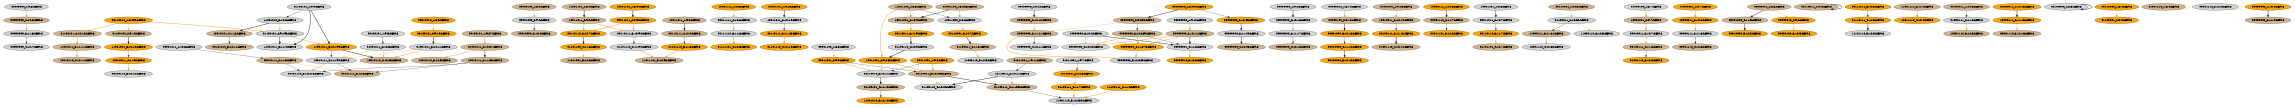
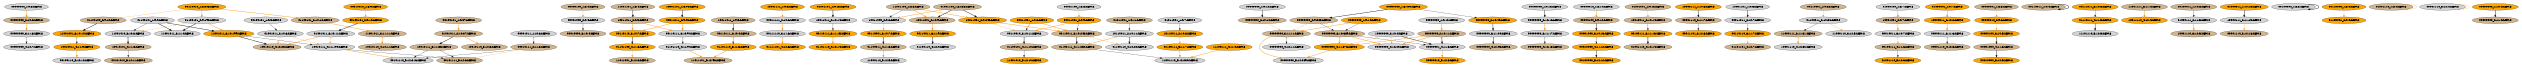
edge "00000001_1-8:8-LEN:8" -> "00001000_4-11:5-LEN:8": now "00000100_3-10:5-LEN:8" -> "00001000_4-11:5-LEN:8"
node "00000000_1-9:14-LEN:8": added
node "10000111_2-11:15-LEN:8": fillcolor orange -> lightgrey
edge "11001010_3-10:8-LEN:8" -> "01100101_2-9:198-LEN:8": reversed
edge "01100110_4-12:9-LEN:8" -> "10011001_2-9:242-LEN:8": now "01001100_1-8:235-LEN:8" -> "10011001_2-9:242-LEN:8"
